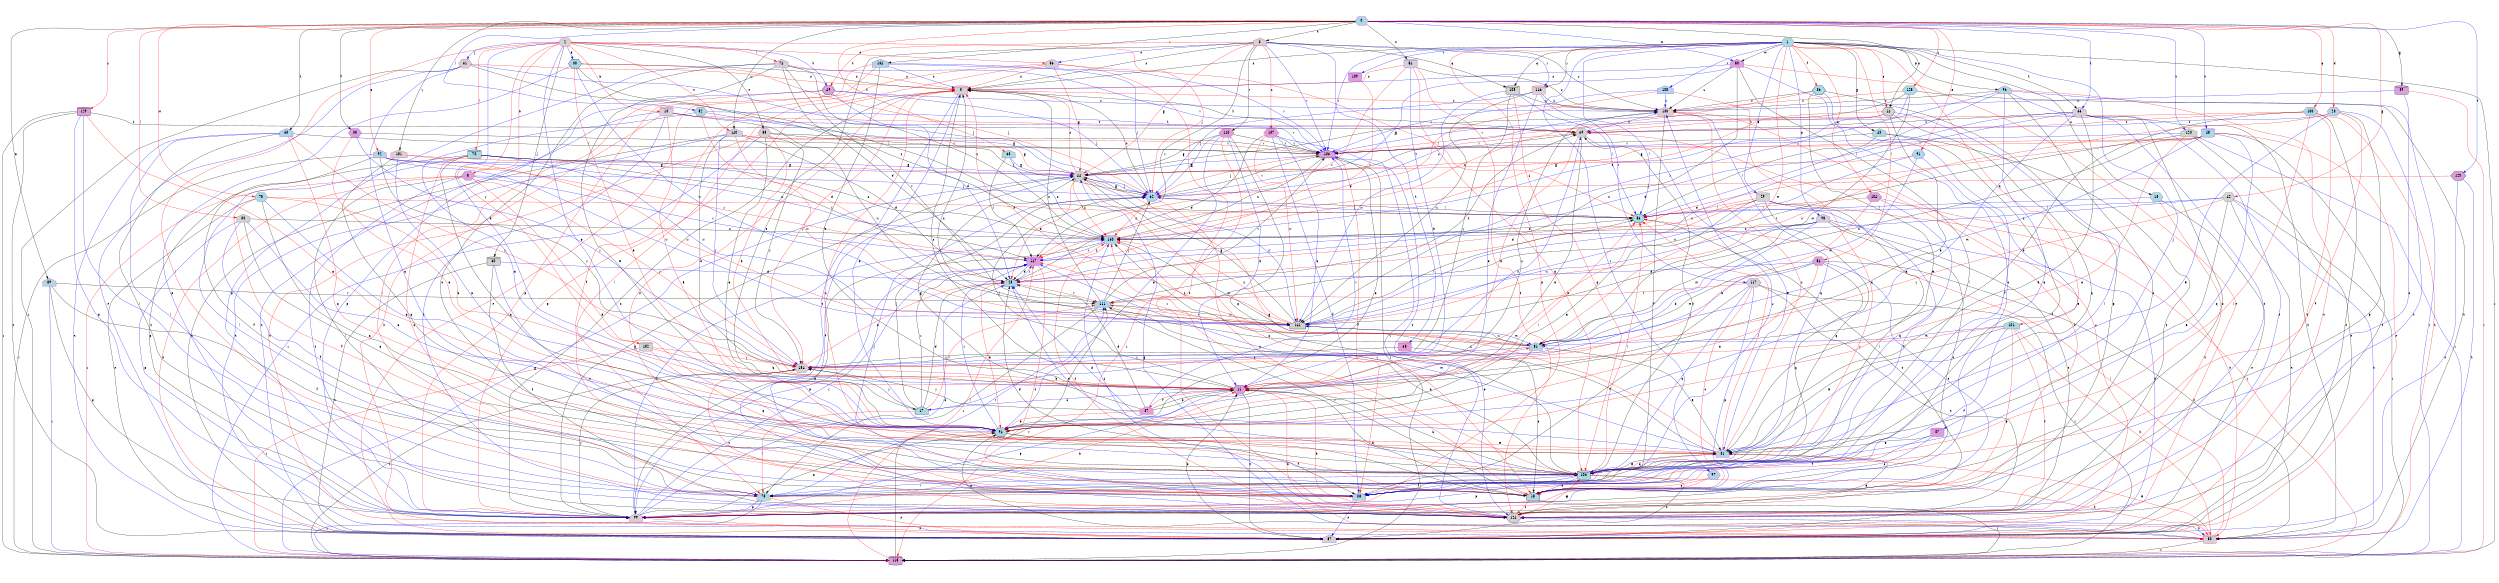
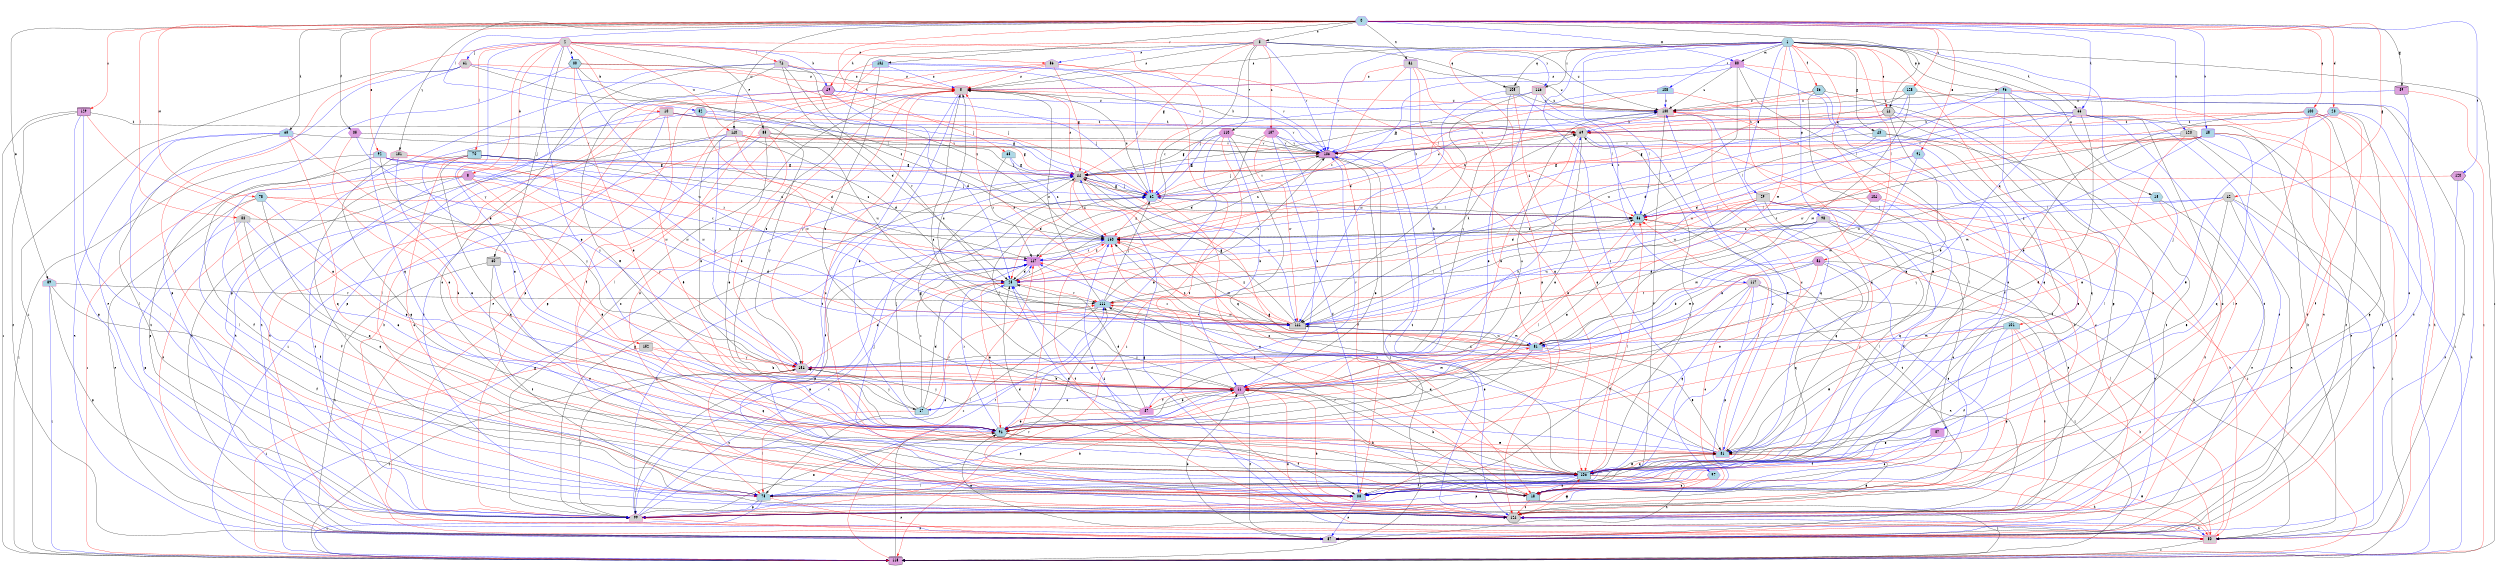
node "109": removed
node "68": removed
